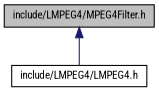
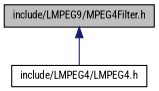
node "include/LMPEG4/MPEG4Filter.h": label "include/LMPEG4/MPEG4Filter.h" -> "include/LMPEG9/MPEG4Filter.h"
